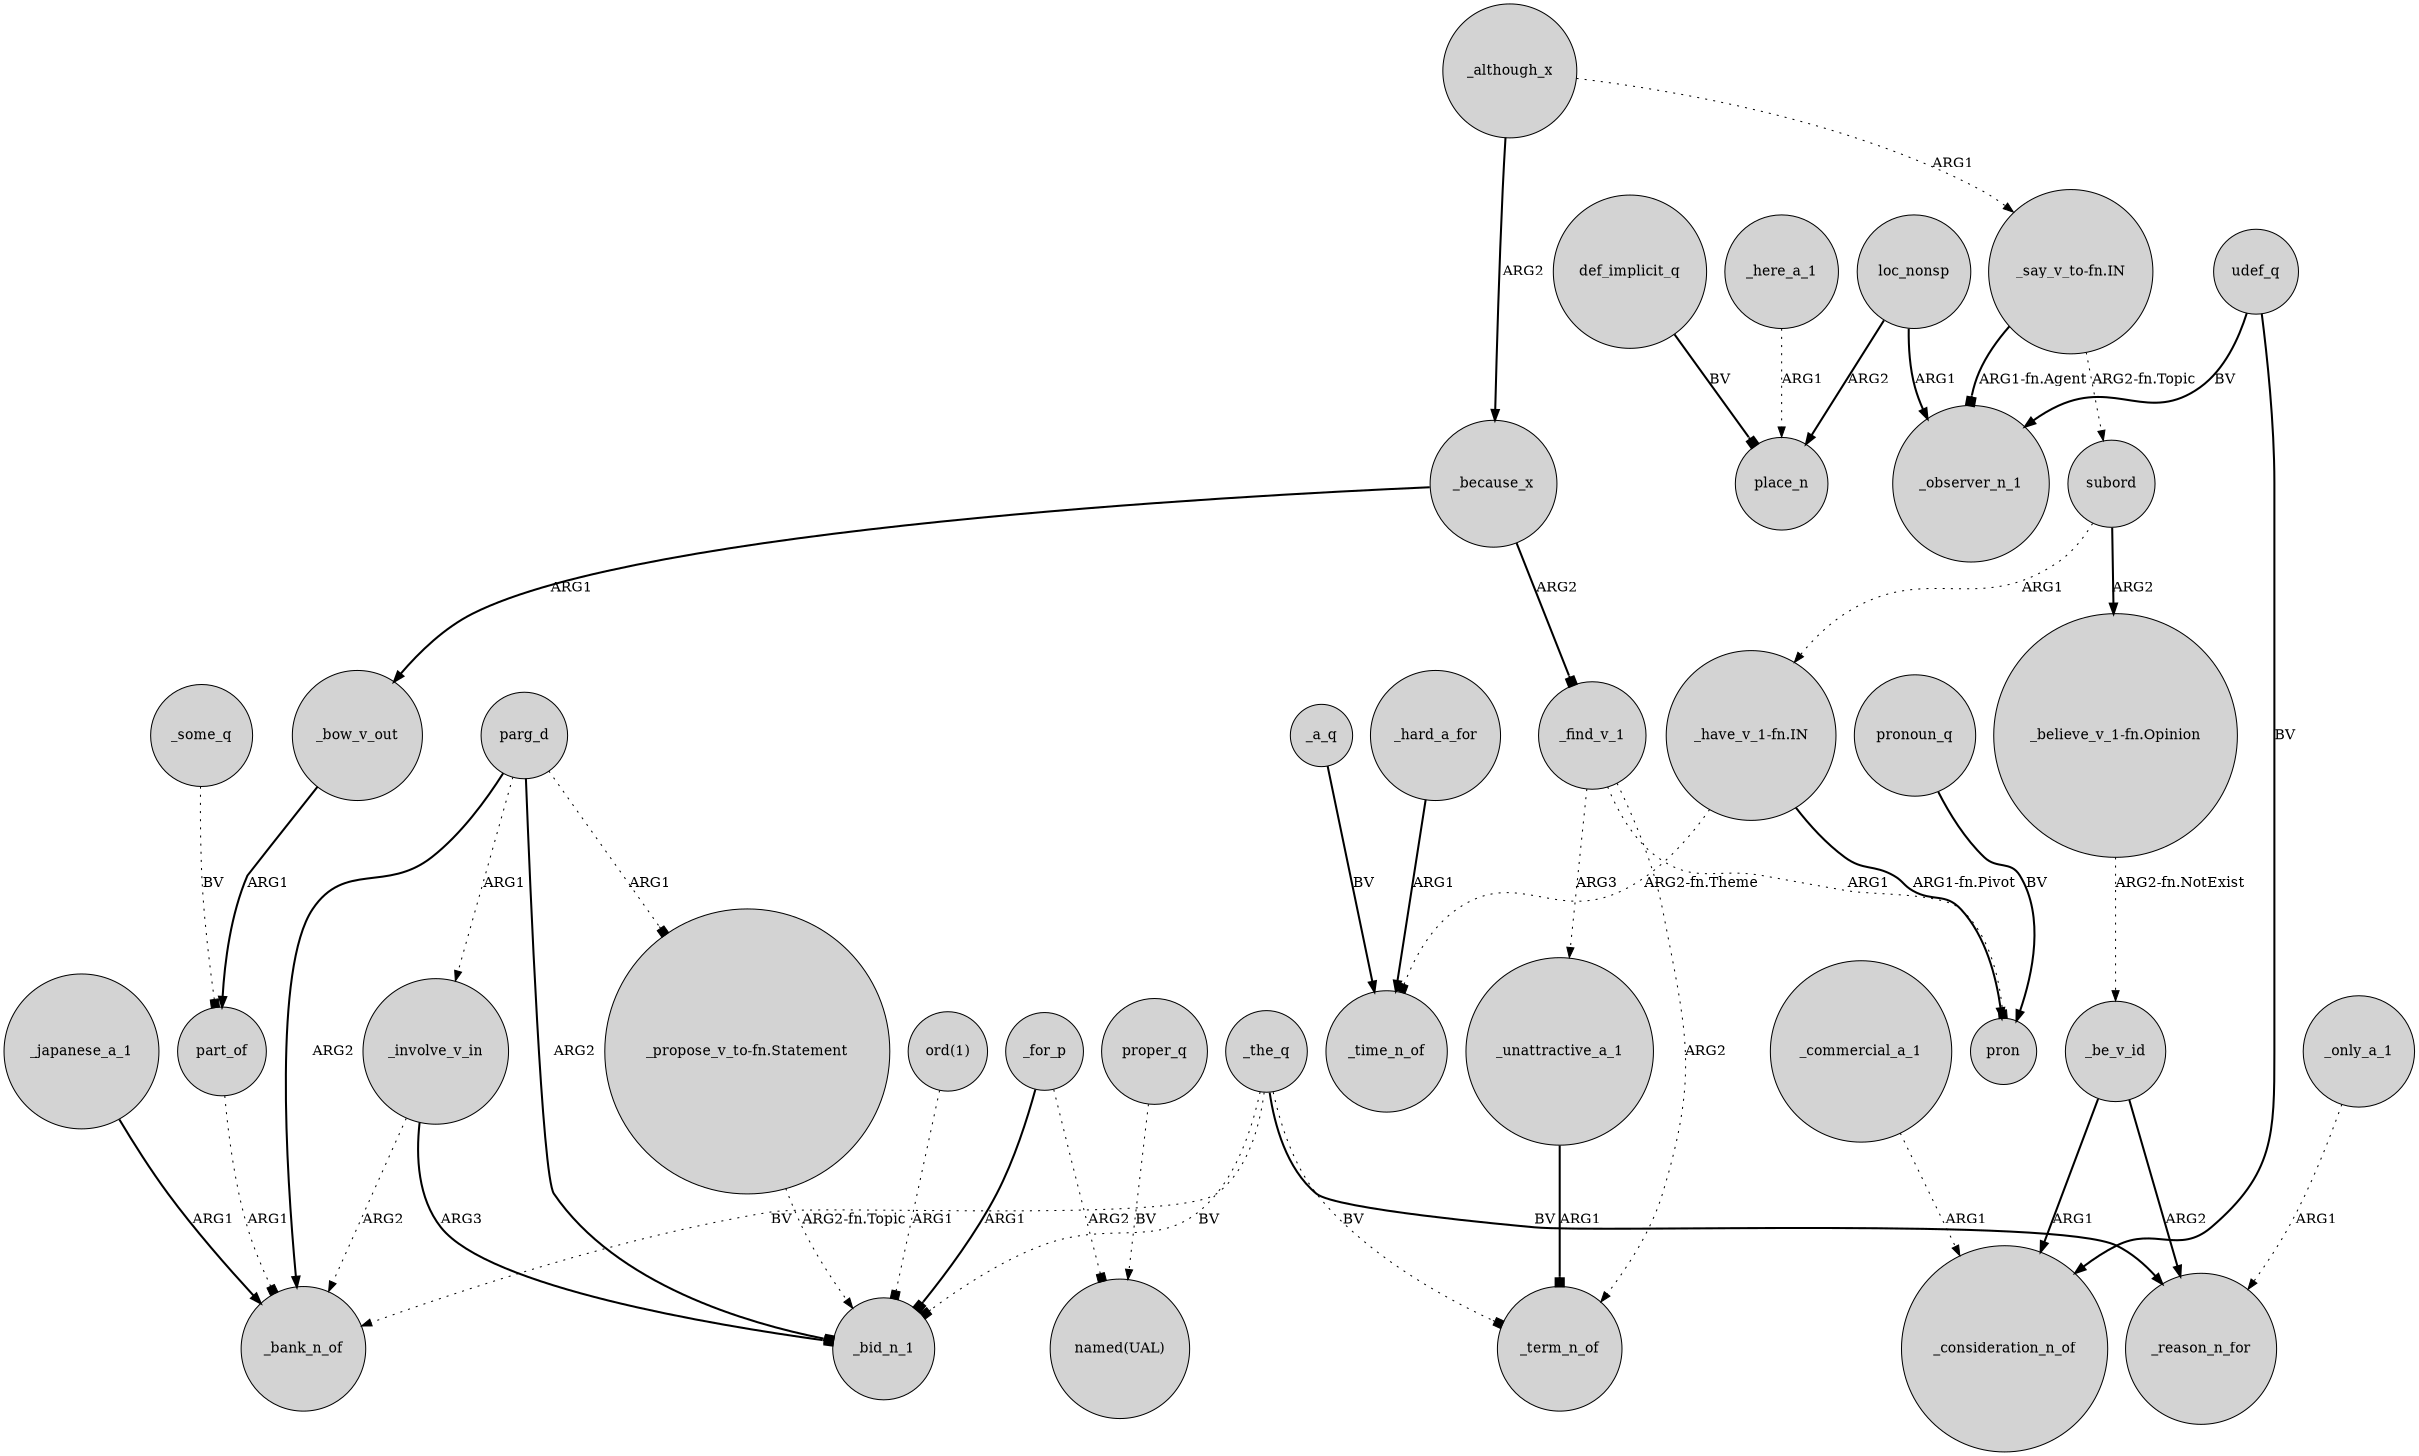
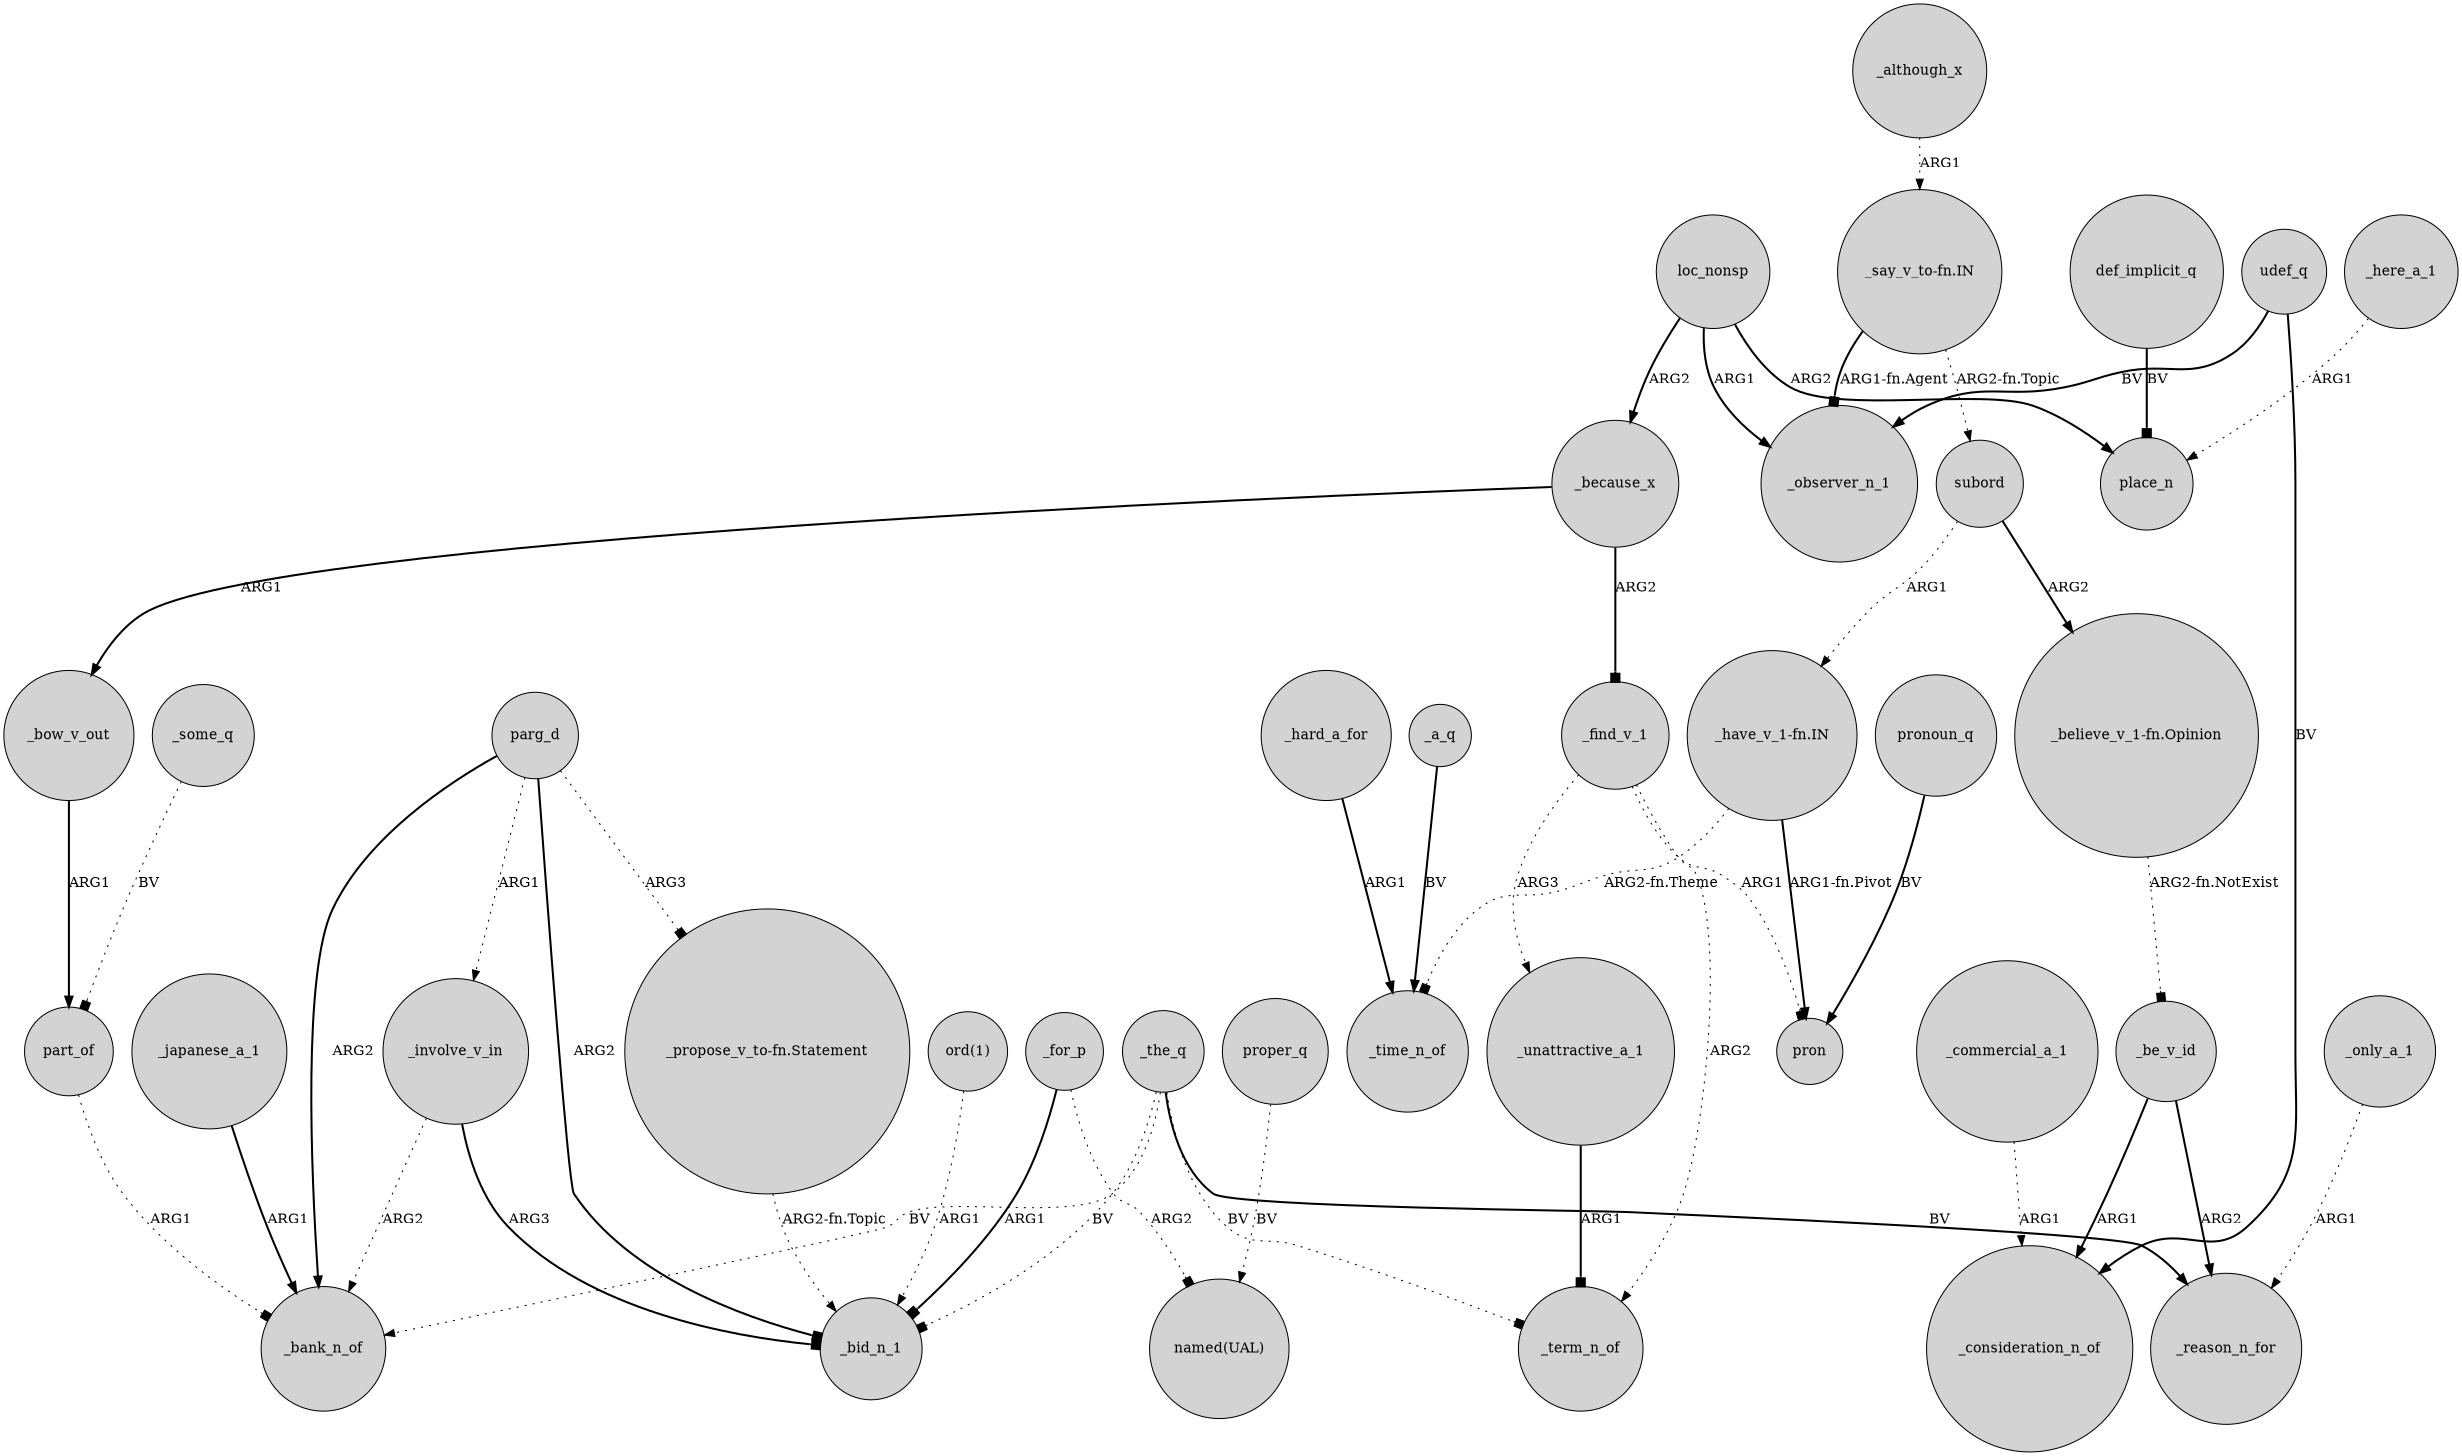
edge "_although_x" -> "_because_x": now "loc_nonsp" -> "_because_x"
edge "parg_d" -> "_propose_v_to-fn.Statement": label "ARG1" -> "ARG3"
edge "_believe_v_1-fn.Opinion" -> "_be_v_id": arrowhead normal -> box
edge "ord(1)" -> "_bid_n_1": arrowhead box -> normal
